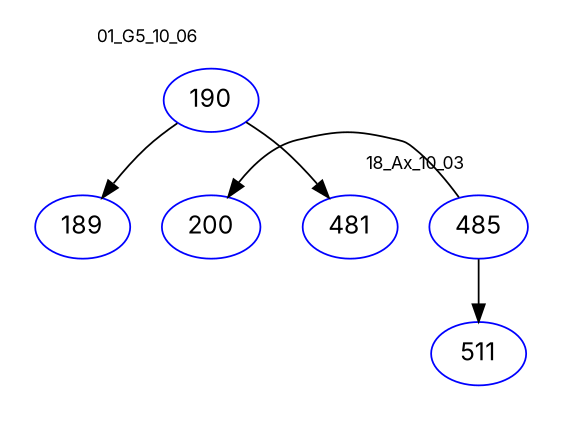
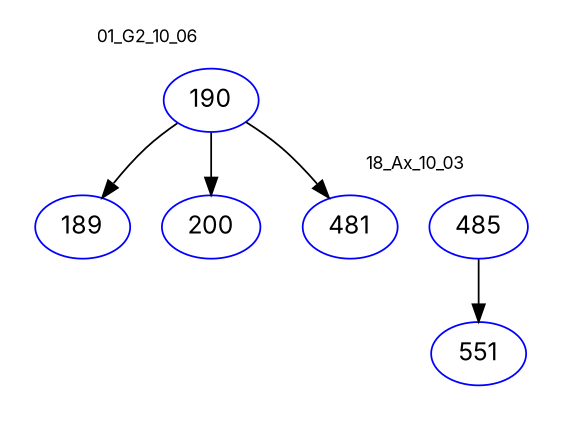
cluster "01_G5_10_06": label "01_G5_10_06" -> "01_G2_10_06"
edge "485" -> "200": now "190" -> "200"
node "511": label "511" -> "551"
